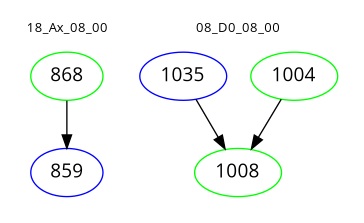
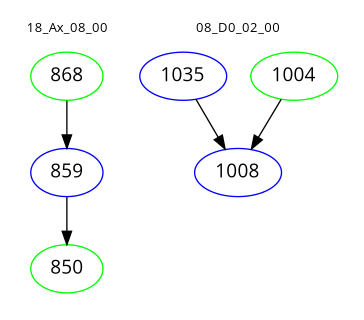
cluster "08_D0_08_00": label "08_D0_08_00" -> "08_D0_02_00"
node "1008": color green -> blue
node "850": added
